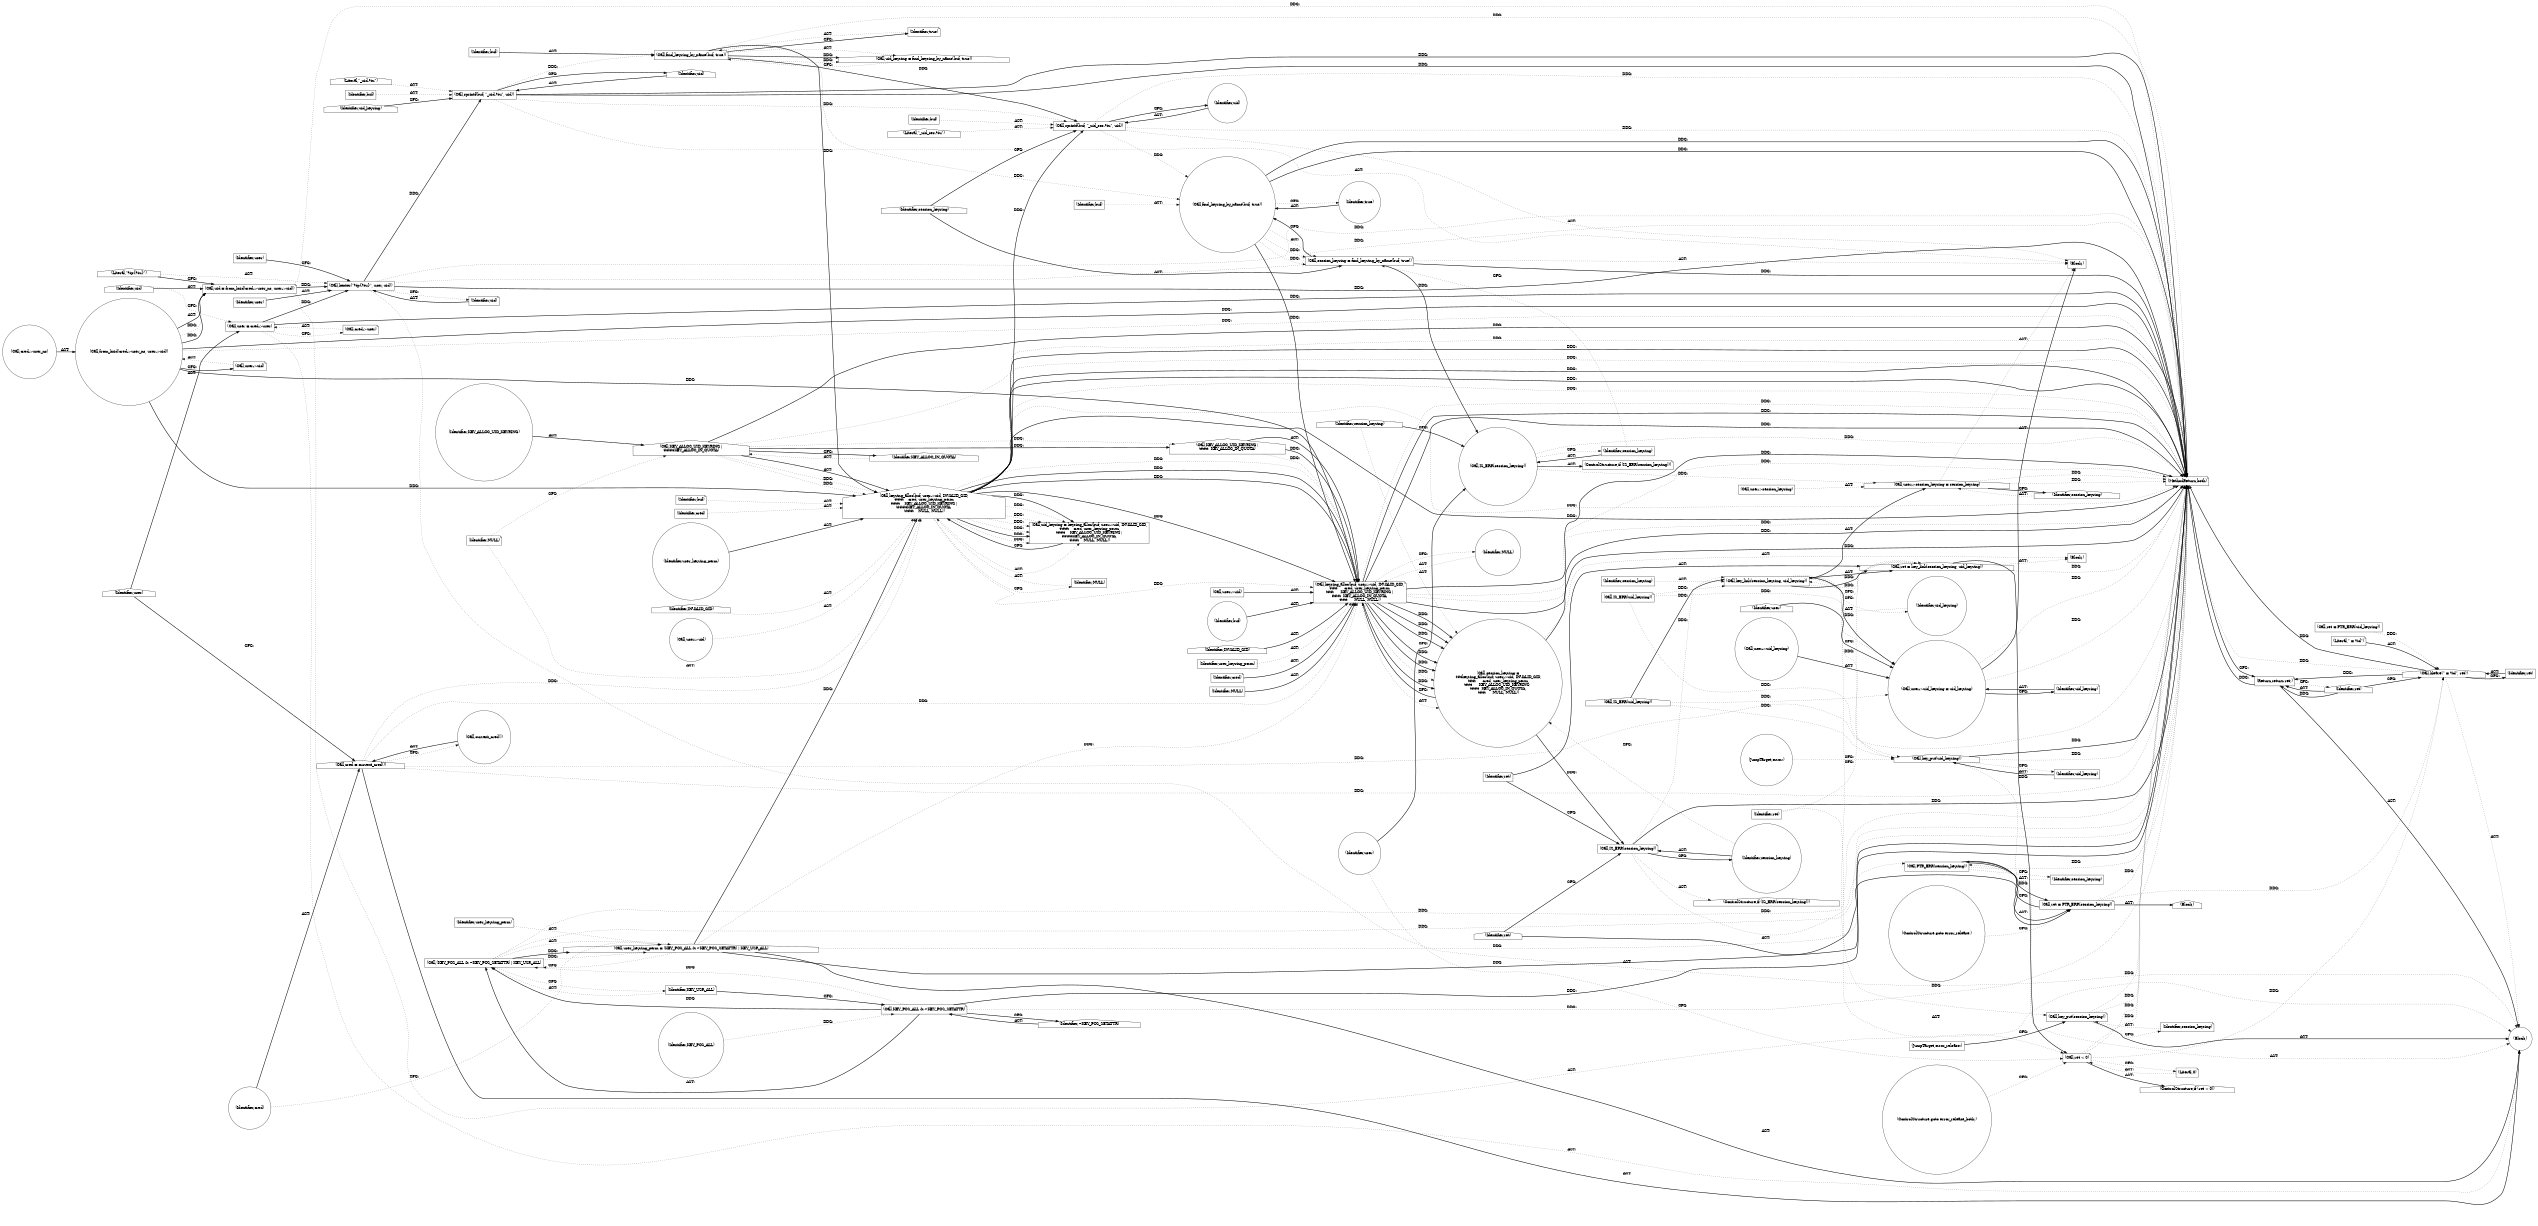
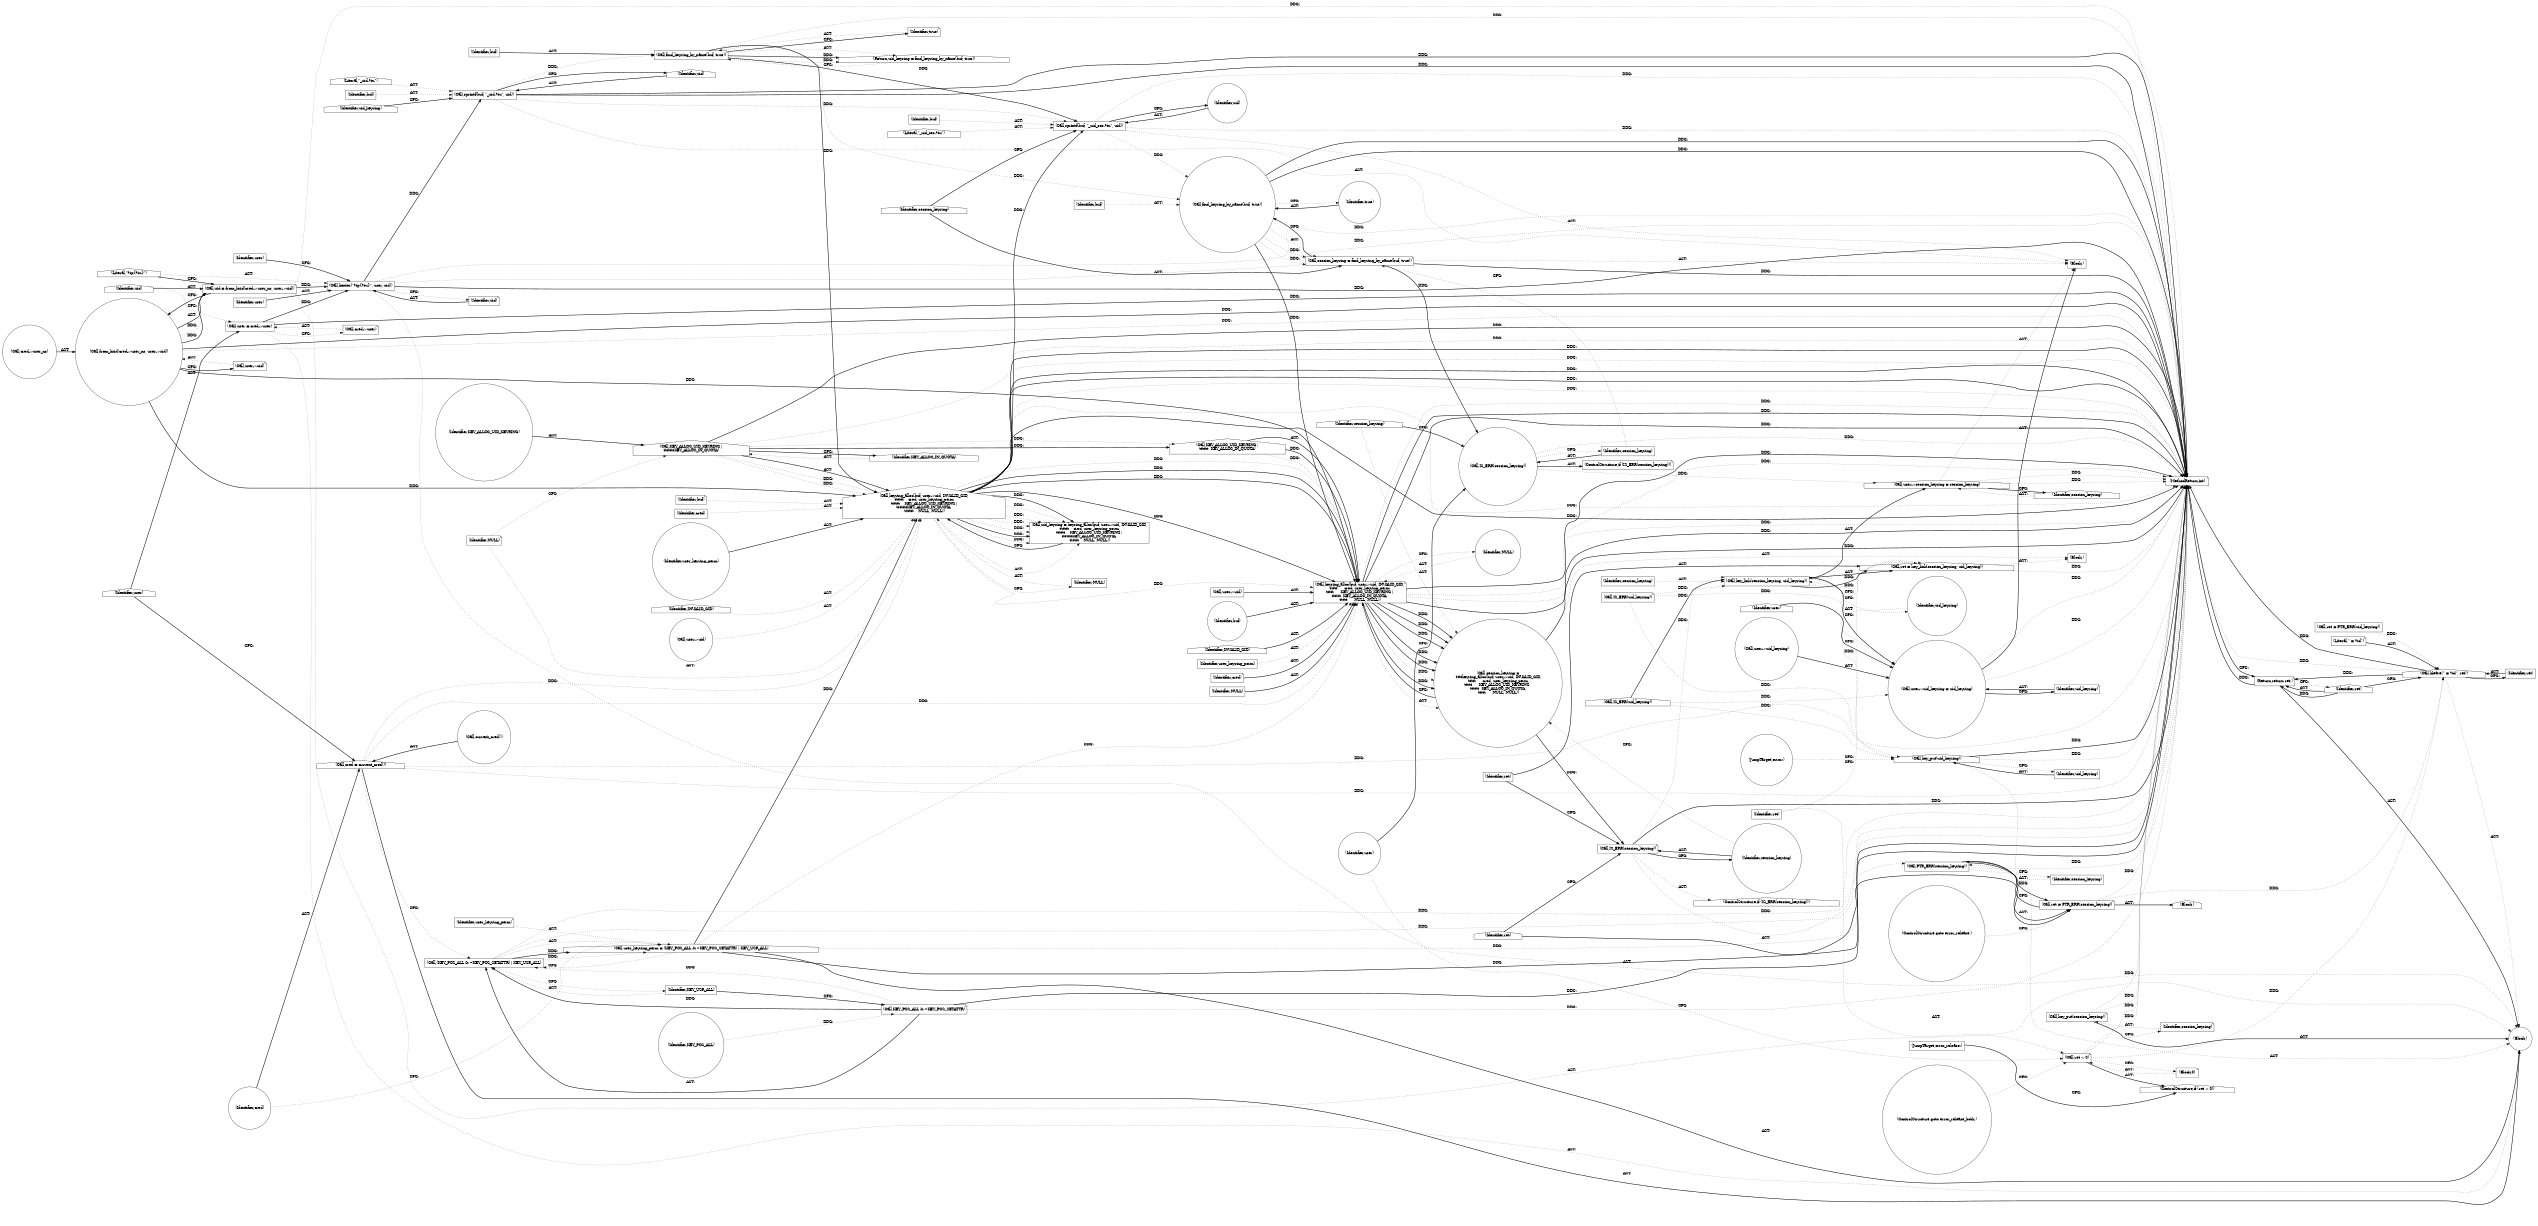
node "(Call,uid_keyring = find_keyring_by_name(buf, true))": label "(Call,uid_keyring = find_keyring_by_name(buf, true))" -> "(Return,uid_keyring = find_keyring_by_name(buf, true))"
edge "(Call,uid = from_kuid(cred->user_ns, user->uid))" -> "(Call,from_kuid(cred->user_ns, user->uid))": added, label "CFG:"
node "(MethodReturn,both)": label "(MethodReturn,both)" -> "(MethodReturn,int)"
node "(Call,user->session_keyring)": removed
edge "(Call,key_link(session_keyring, uid_keyring))" -> "(Call,user->uid_keyring = uid_keyring)": label "DDG: " -> "CFG: "
edge "(Call,cred = current_cred())" -> "(Call,current_cred())": now "(Call,cred = current_cred())" -> "(Call,(KEY_POS_ALL & ~KEY_POS_SETATTR) | KEY_USR_ALL)"
edge "(Call,ret = key_link(session_keyring, uid_keyring))" -> "(Call,ret < 0)": removed, label "DDG:"
edge "(Call,key_link(session_keyring, uid_keyring))" -> "(Call,key_put(session_keyring))": removed, label "DDG:"
node "(Identifier,~KEY_POS_SETATTR)": removed
edge "(JumpTarget,error_release:)" -> "(Call,key_put(session_keyring))": now "(JumpTarget,error_release:)" -> "(ControlStructure,if (ret < 0))"
node "(Literal,0)": label "(Literal,0)" -> "(Block,0)"
